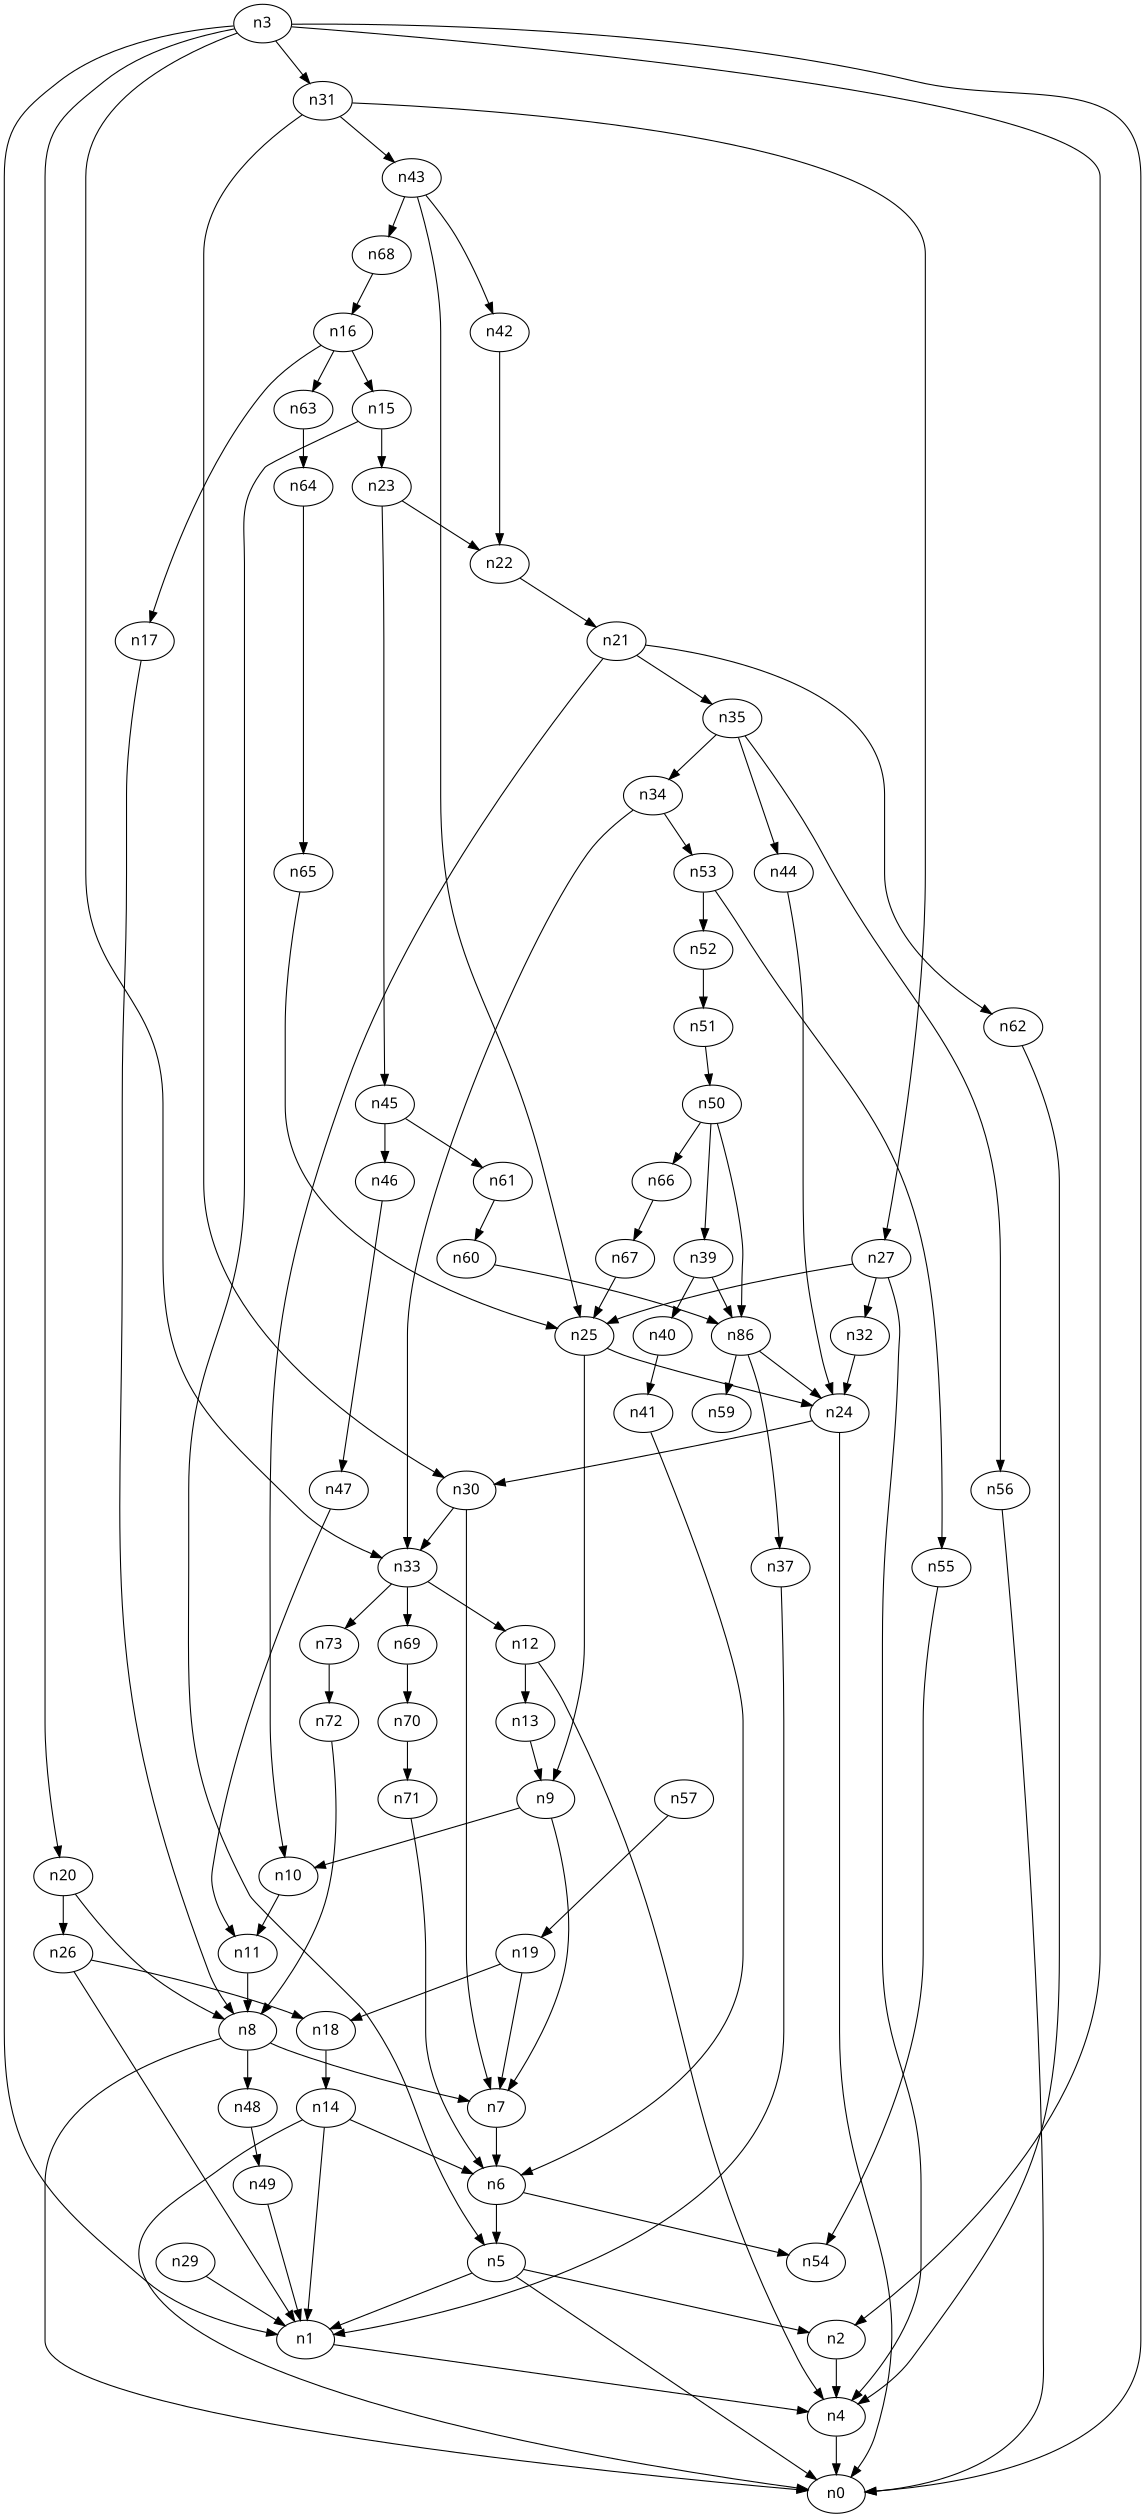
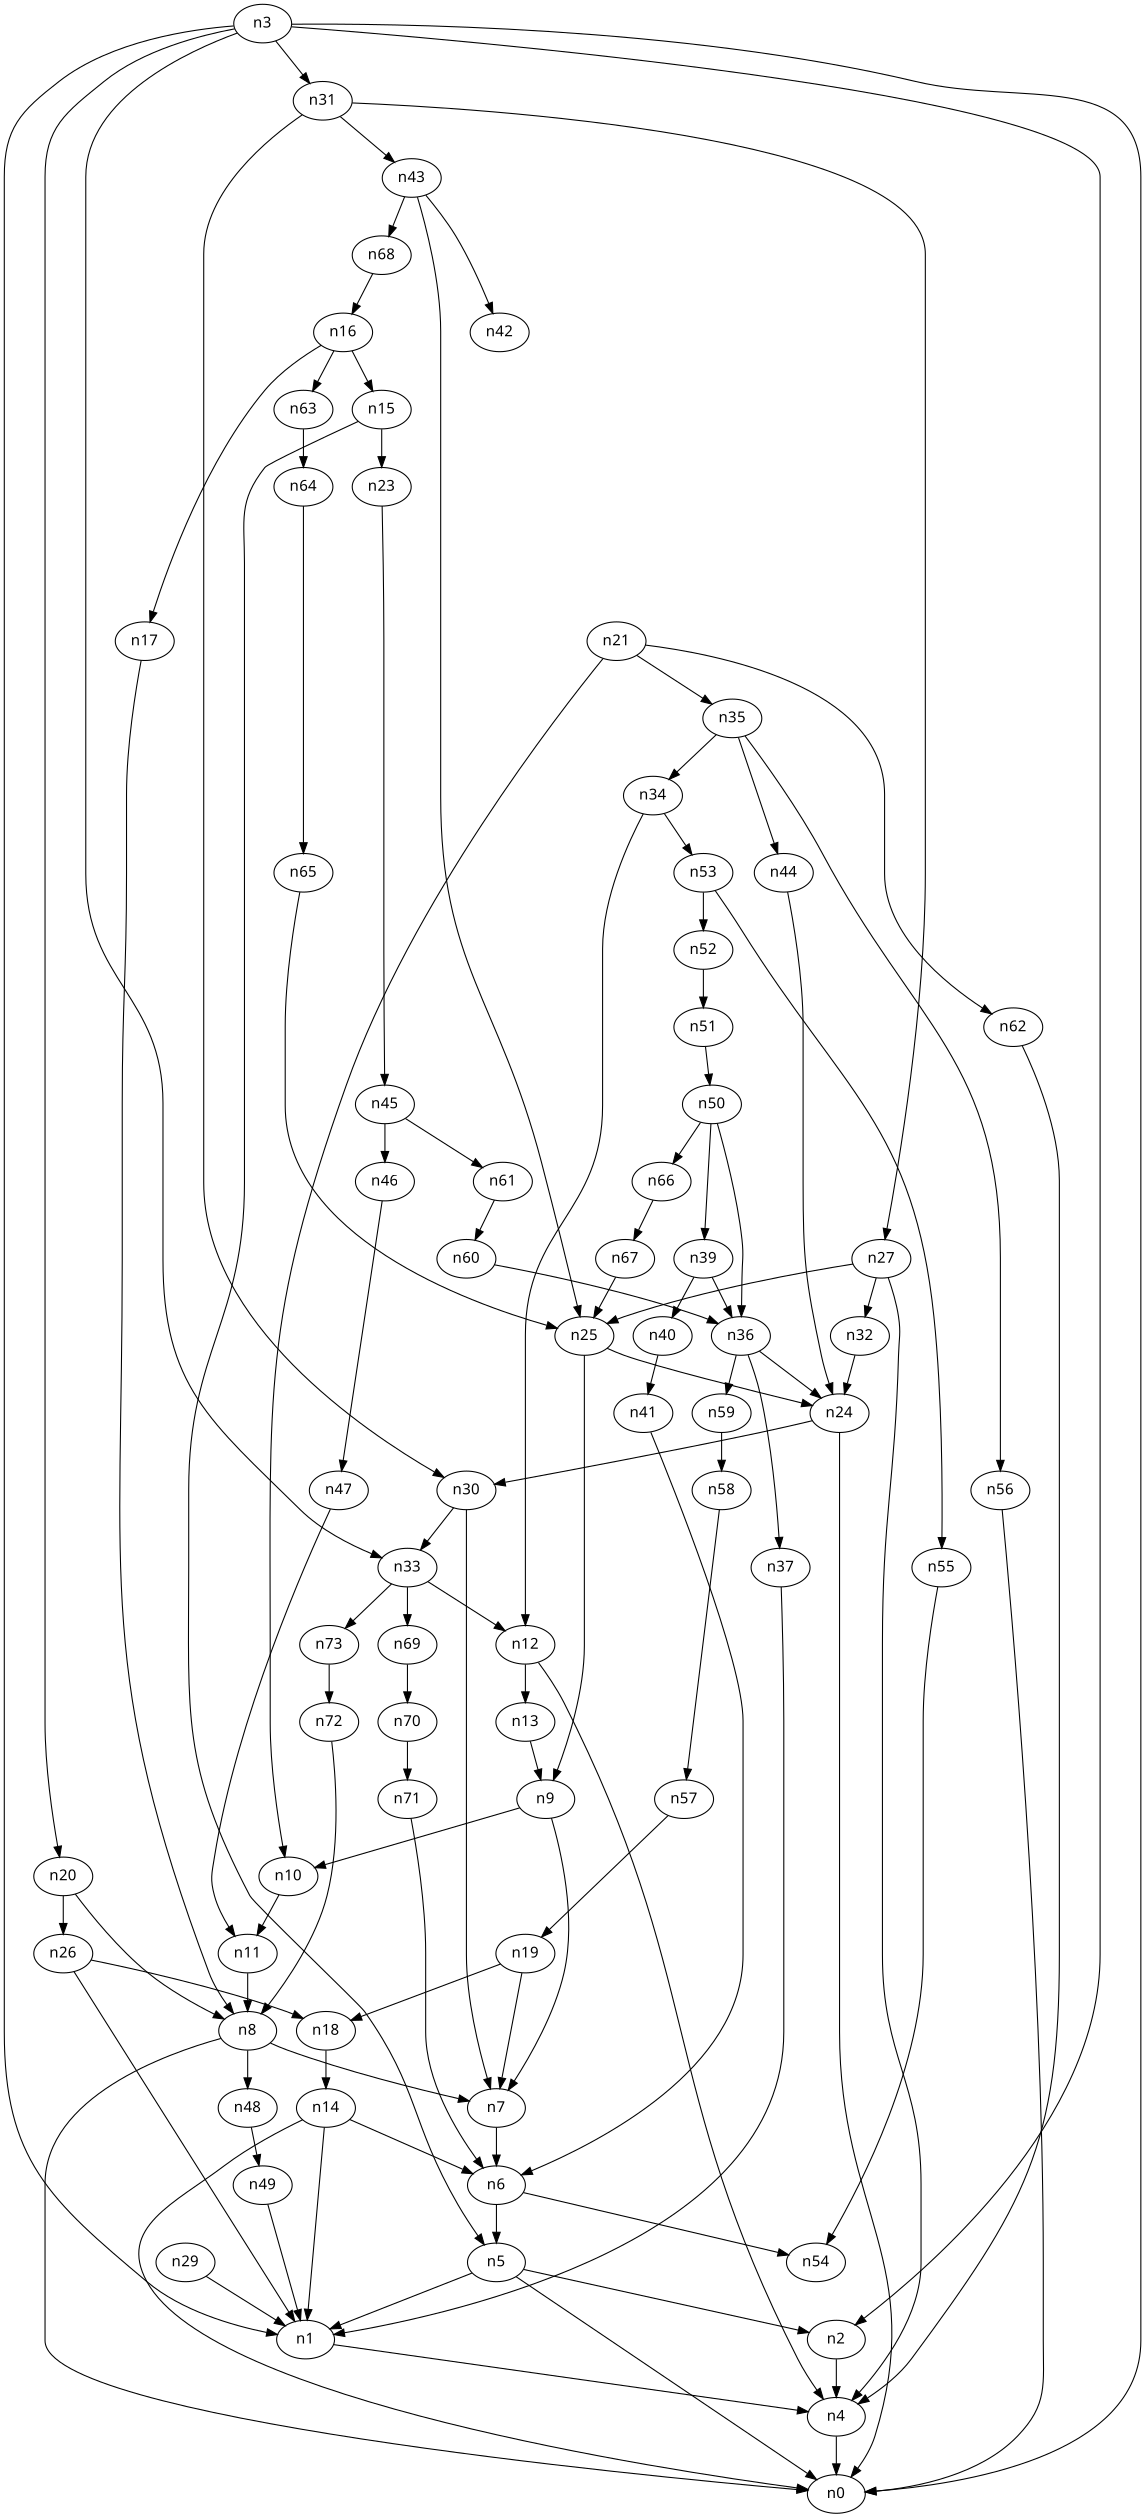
node "n22": removed
edge "n34" -> "n33": now "n34" -> "n12"
node "n86": label "n86" -> "n36"
node "n58": added
